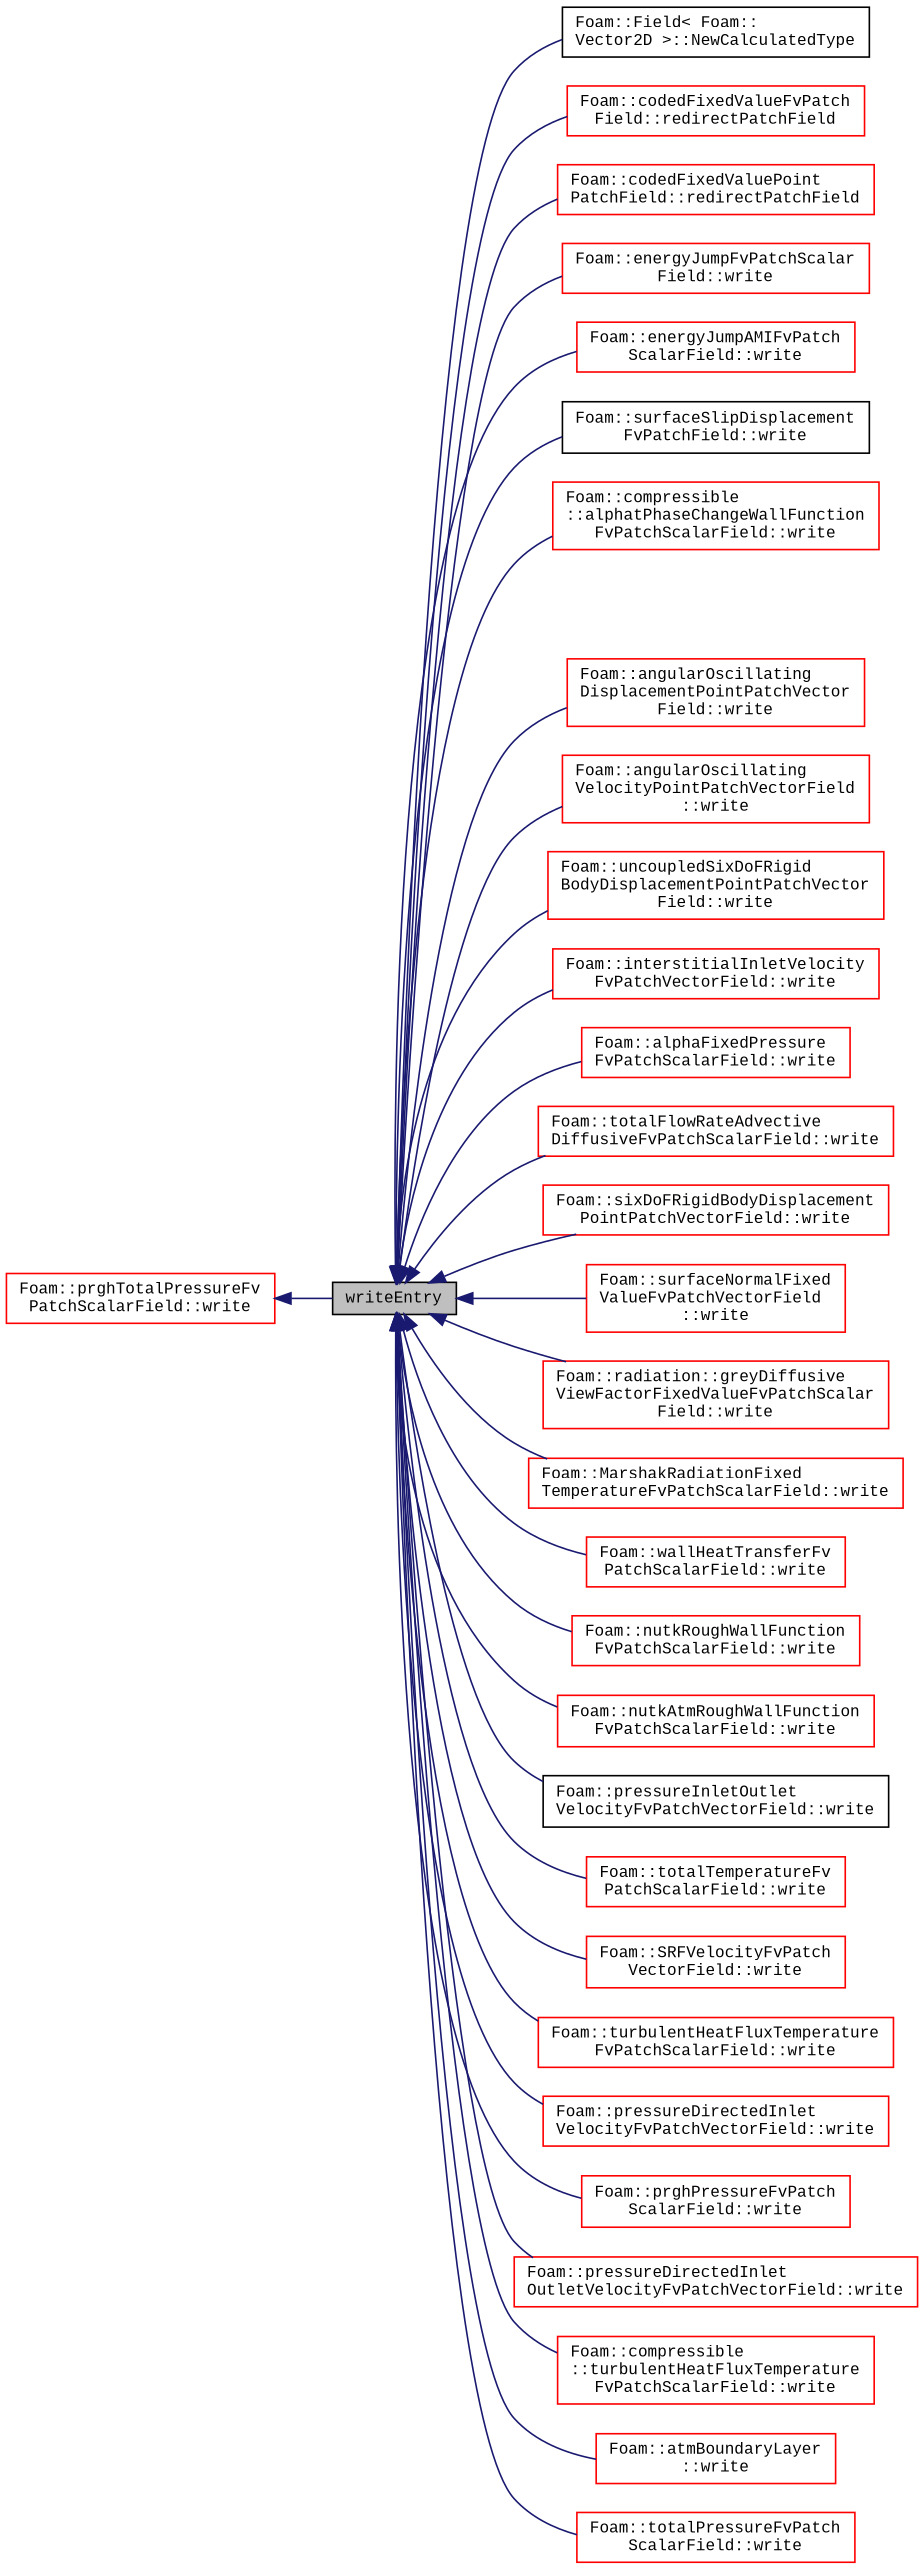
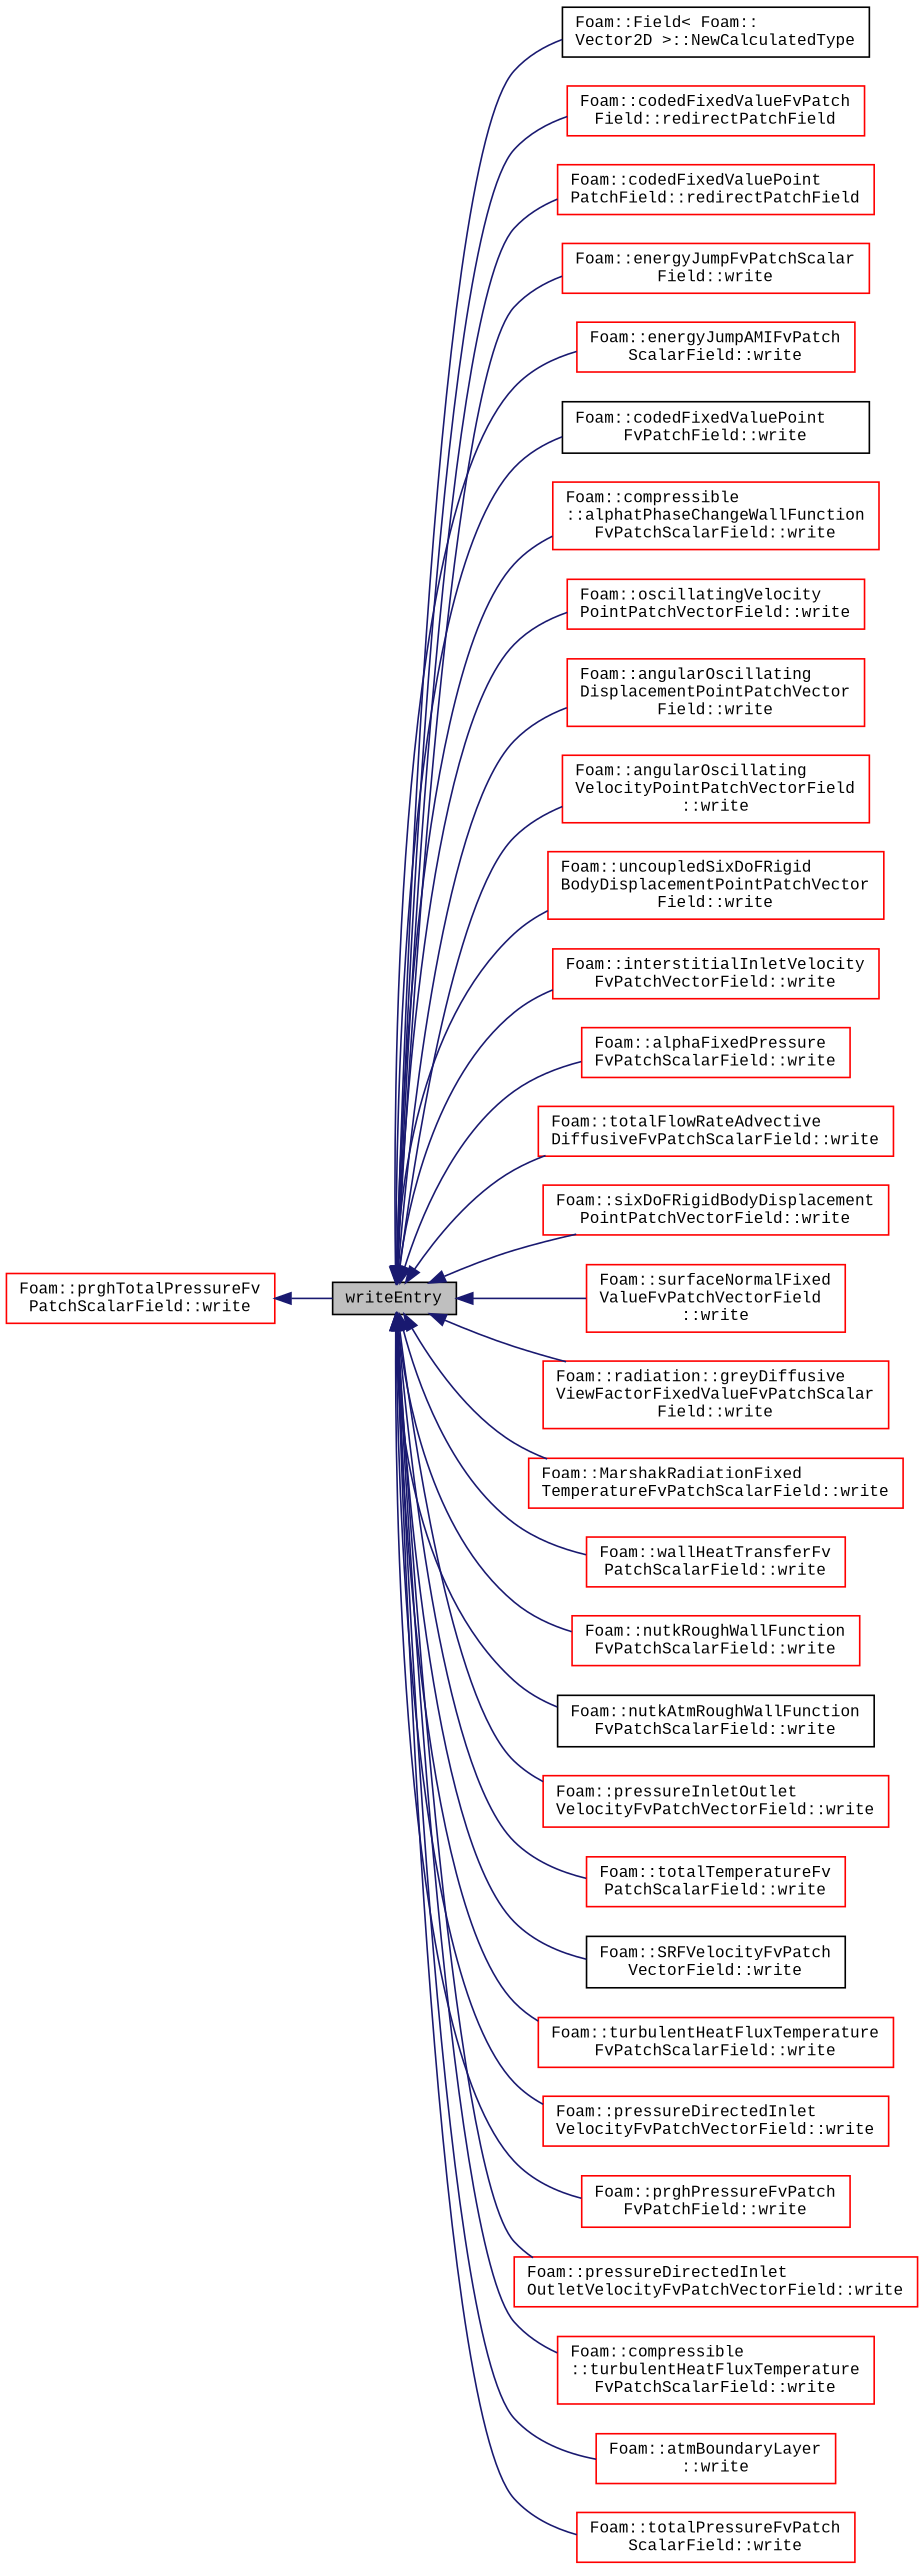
node "Foam::surfaceSlipDisplacement FvPatchField::write": label "Foam::surfaceSlipDisplacement FvPatchField::write" -> "Foam::codedFixedValuePoint FvPatchField::write"
node "Foam::oscillatingVelocity PointPatchVectorField::write": added
node "Foam::nutkAtmRoughWallFunction FvPatchScalarField::write": color red -> black
node "Foam::pressureInletOutlet VelocityFvPatchVectorField::write": color black -> red
node "Foam::SRFVelocityFvPatch VectorField::write": color red -> black
node "Foam::prghPressureFvPatch ScalarField::write": label "Foam::prghPressureFvPatch ScalarField::write" -> "Foam::prghPressureFvPatch FvPatchField::write"
